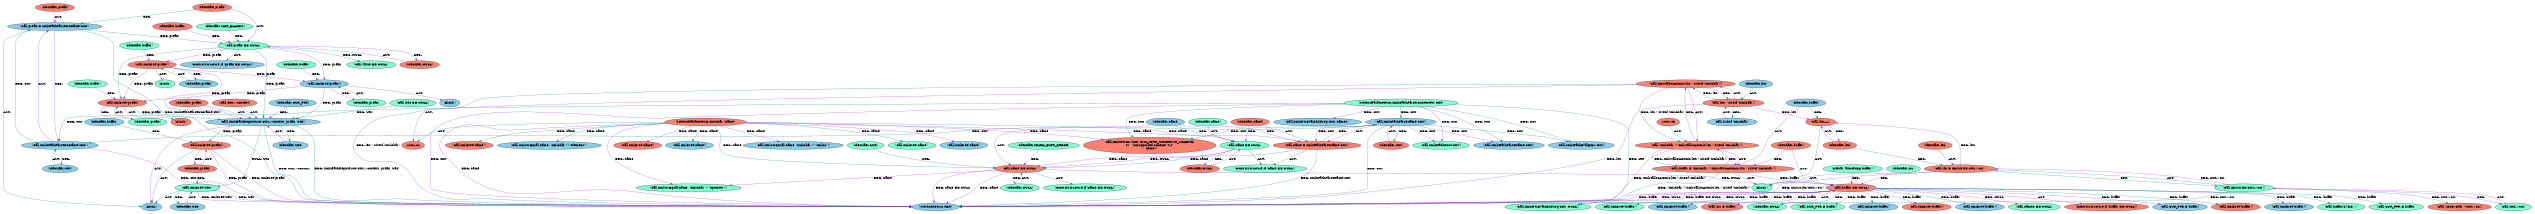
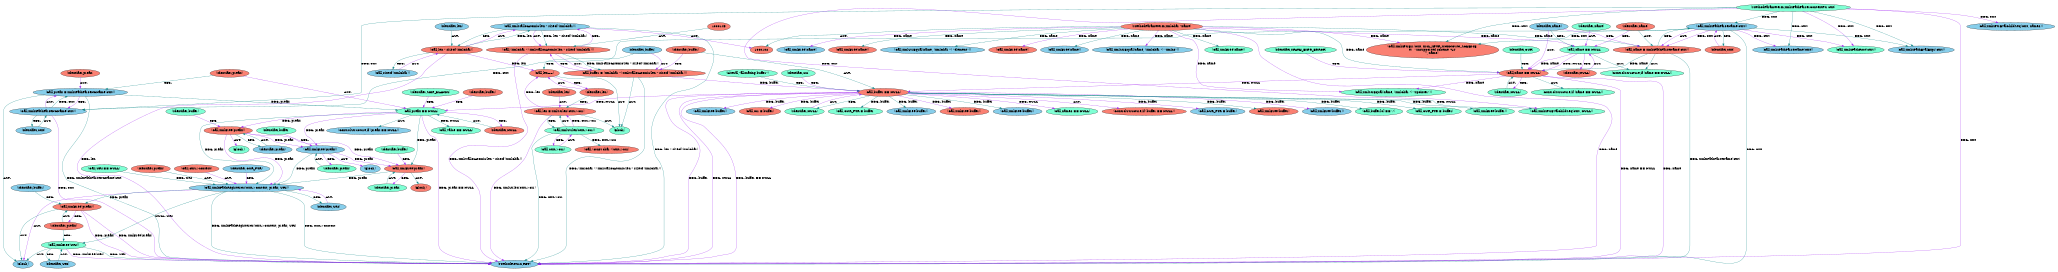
node "(Call,xmlMallocAtomic(len * sizeof (xmlChar)))": fillcolor salmon -> skyblue
edge "(Call,buffer == NULL)" -> "(Call,prefix == NULL)": added, label "DDG: NULL"
edge "(MethodParameterIn,xmlXPathParserContextPtr ctxt)" -> "(Call,xmlXPtrEvalChildSeq(ctxt, NULL))": color teal -> purple
edge "(Call,prefix == NULL)" -> "(MethodReturn,RET)": added, label "DDG: prefix == NULL"
